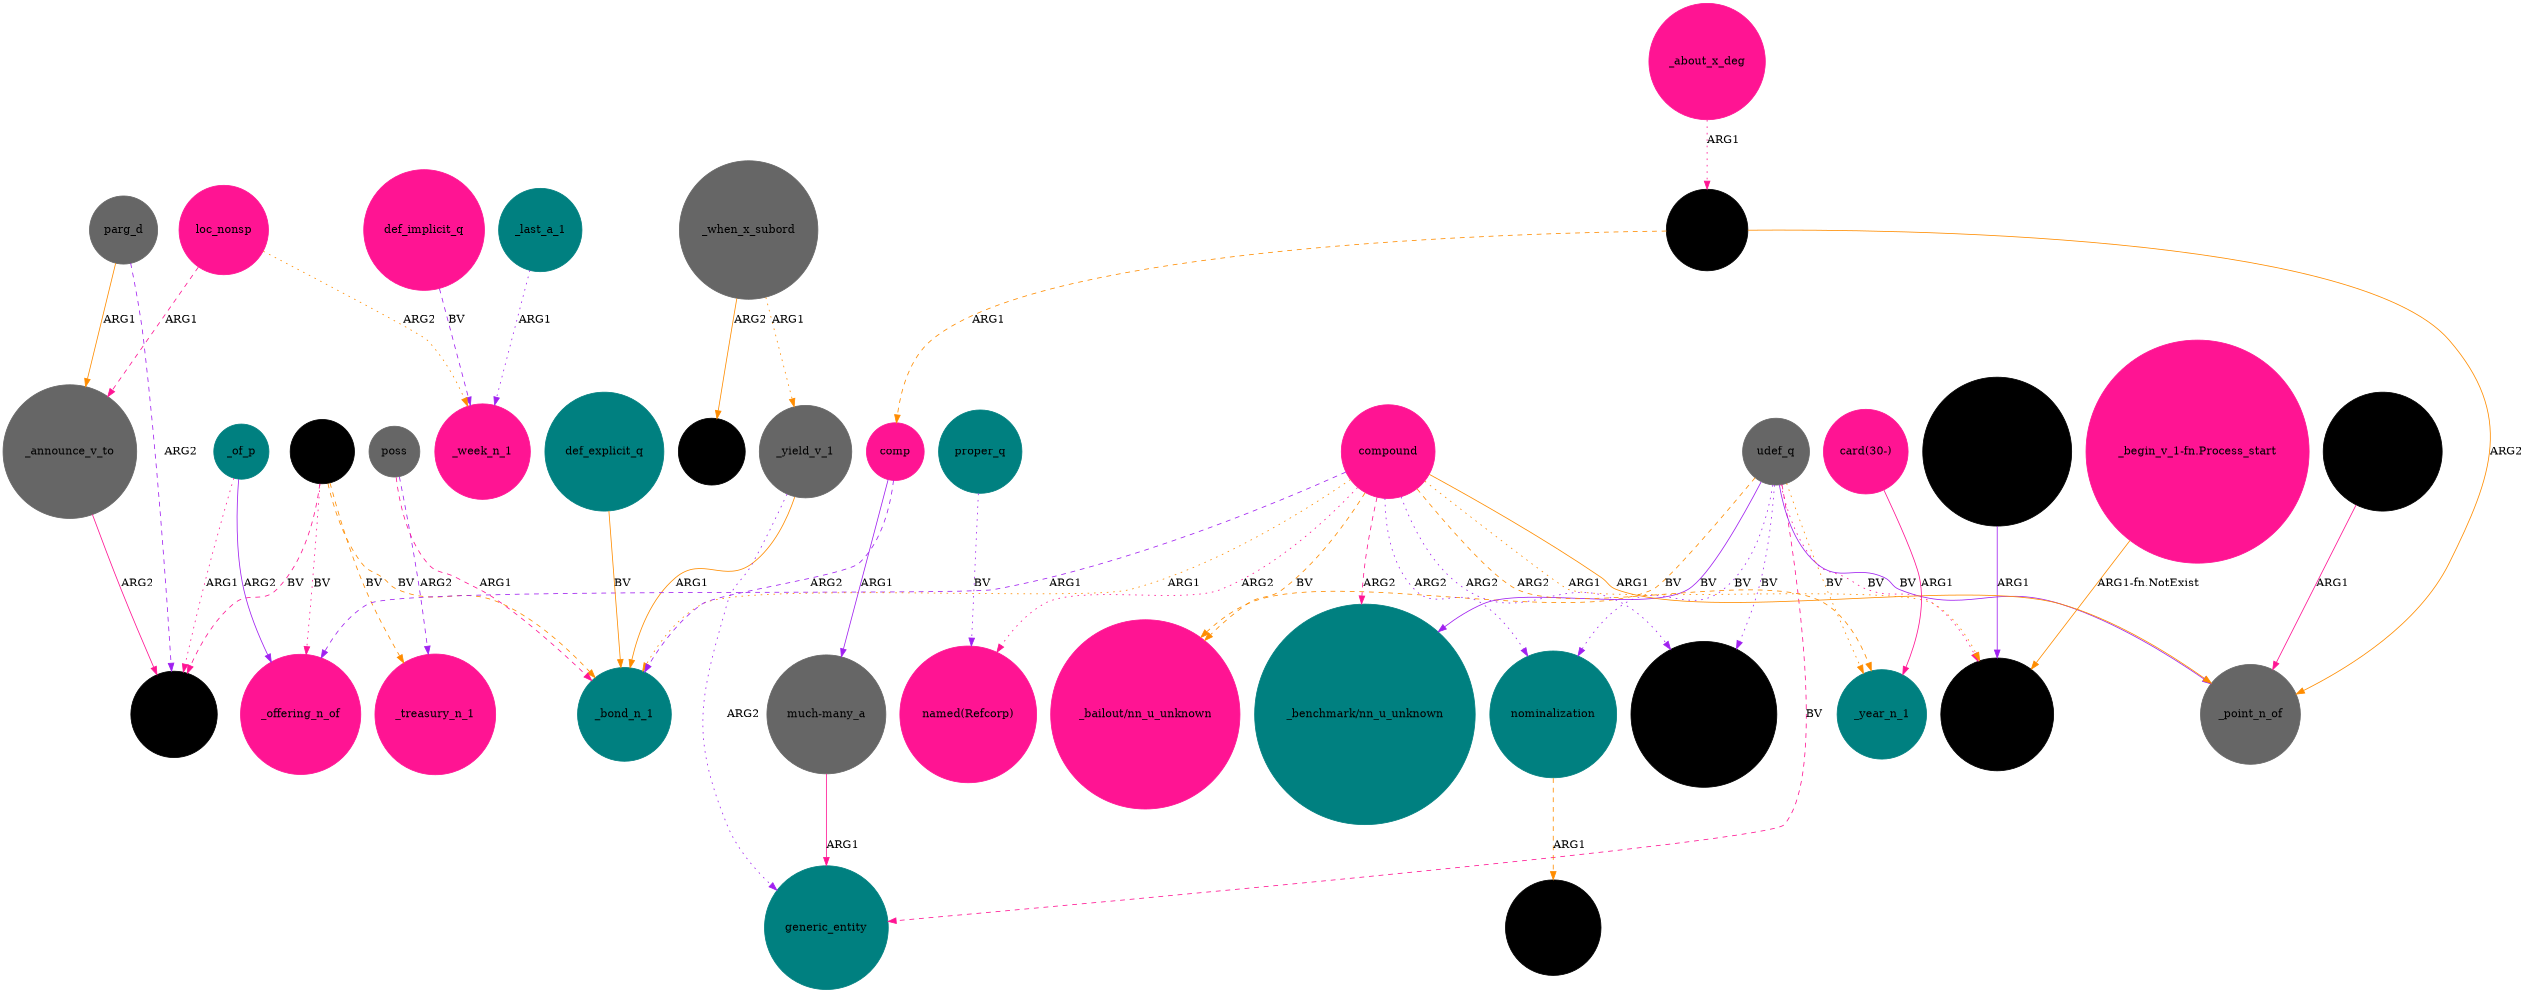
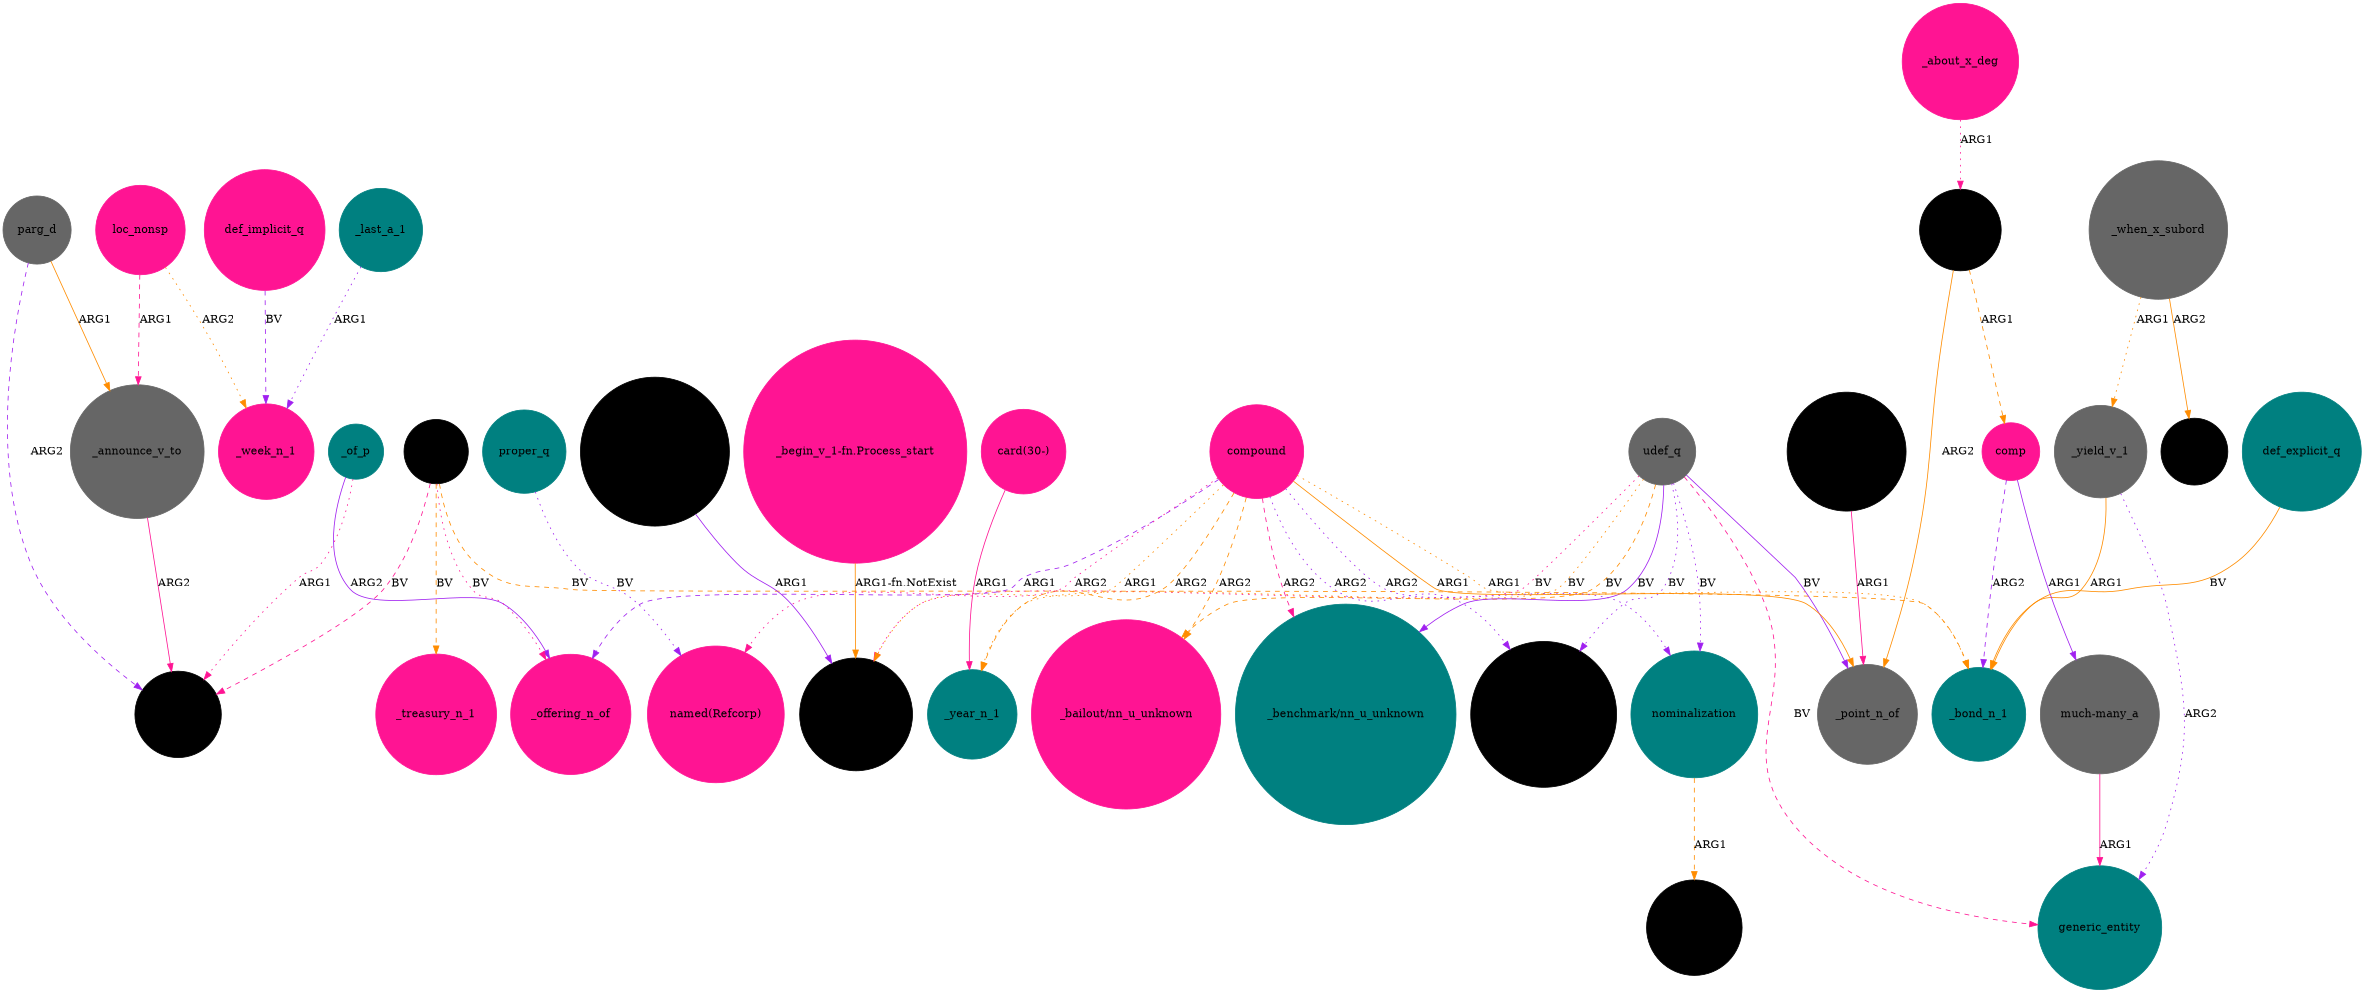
node "poss": removed
edge "compound" -> "_bailout/nn_u_unknown": label "BV" -> "ARG2"
